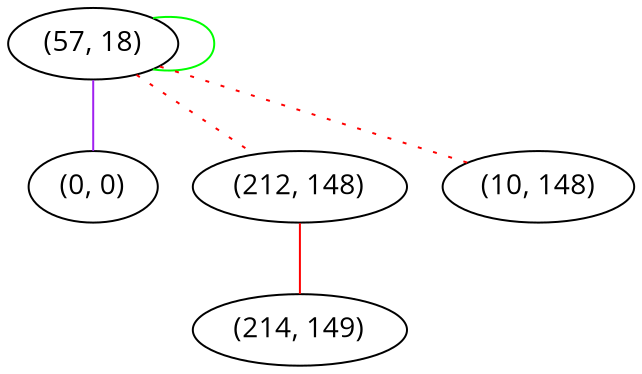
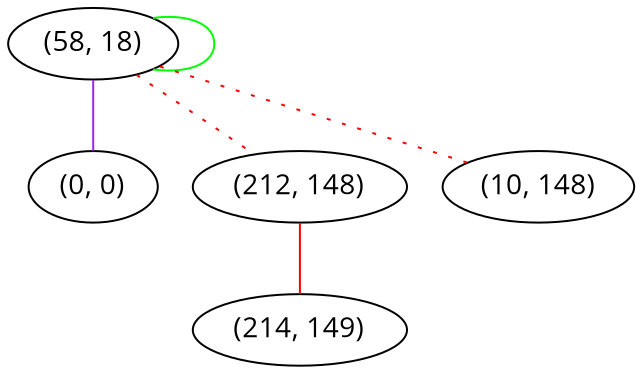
node "(57, 18)": label "(57, 18)" -> "(58, 18)"
